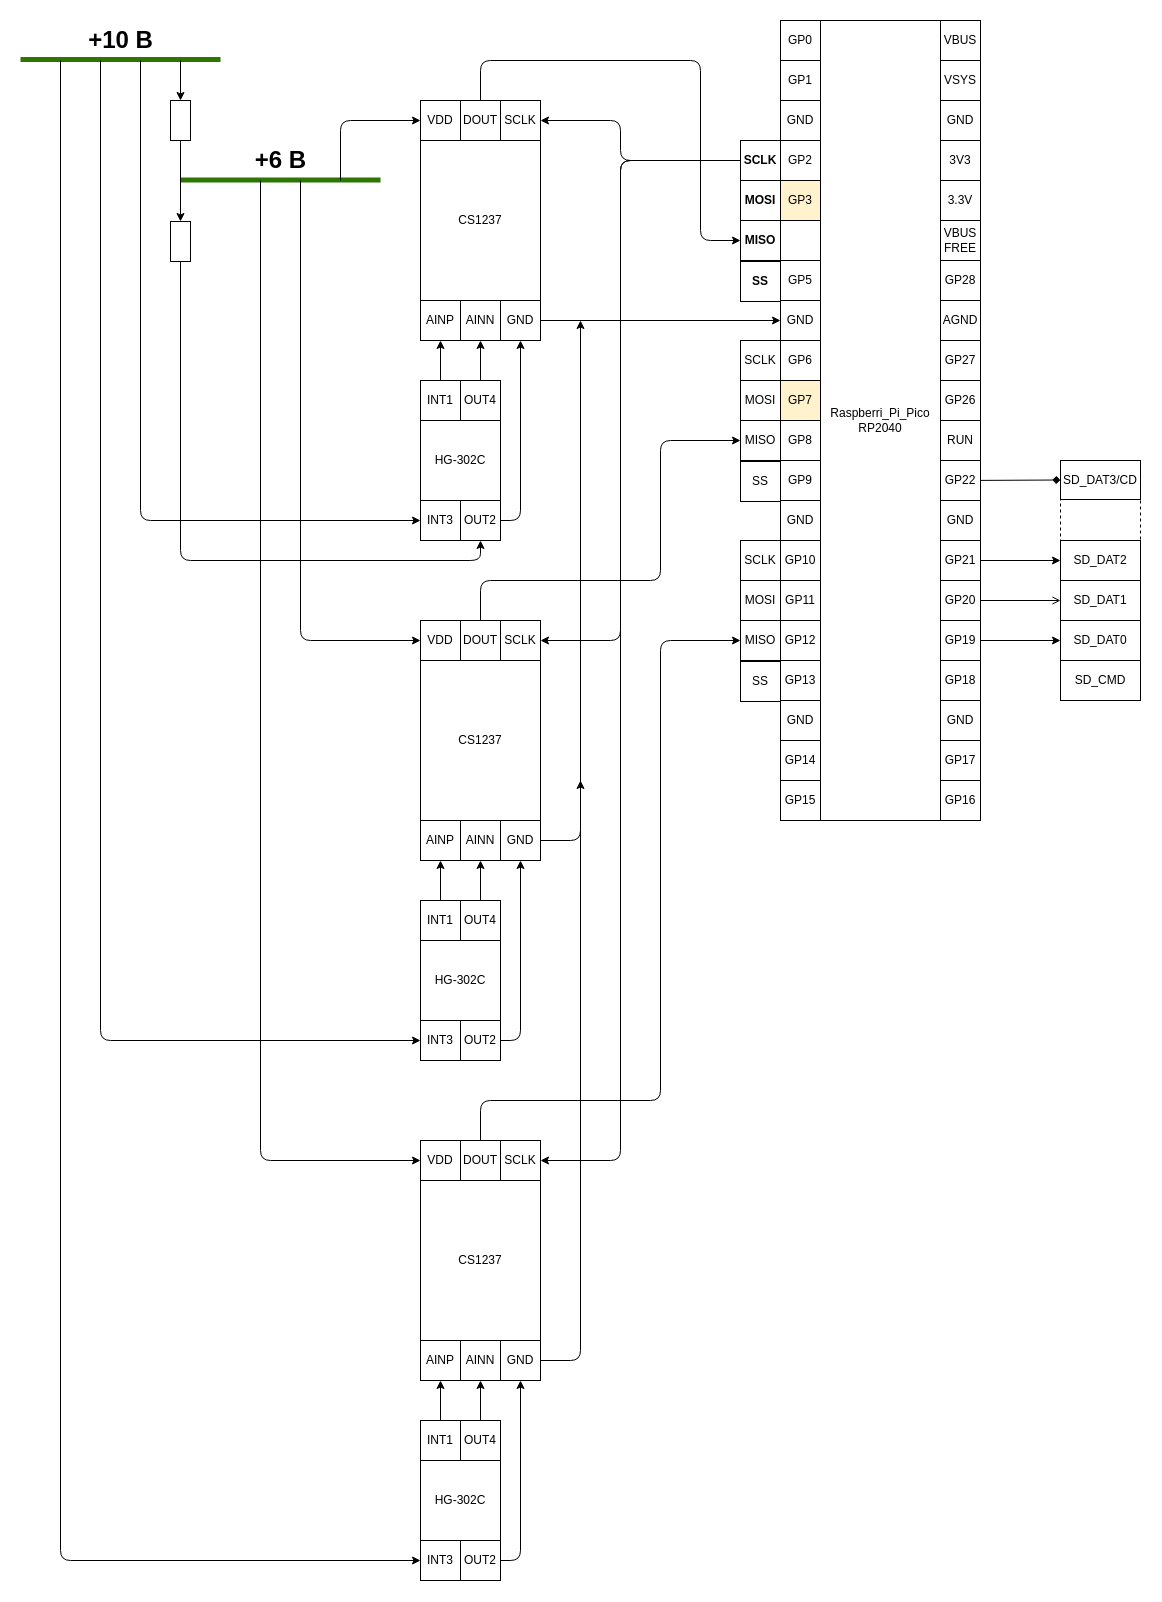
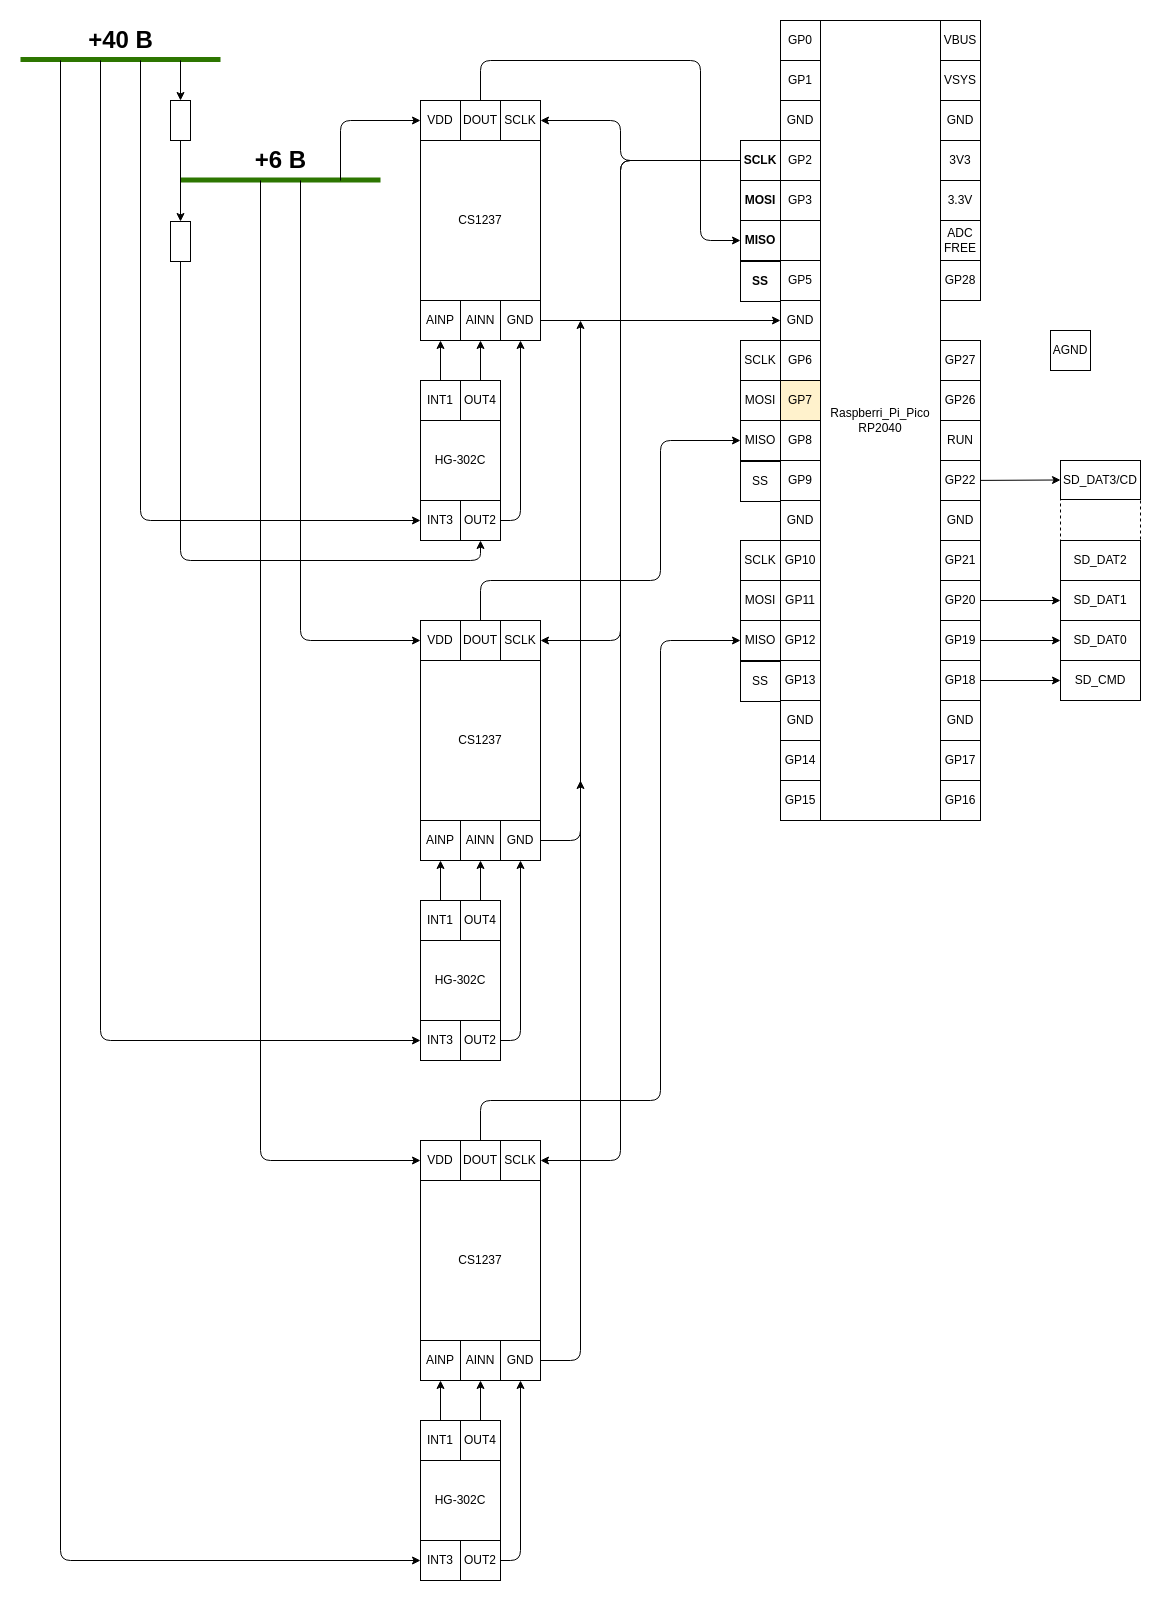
node "+10 В": label "+10 В" -> "+40 В"
node "GP3": fillcolor #fff2cc -> #ffffff
node "VBUS FREE": label "VBUS FREE" -> "ADC FREE"
node "AGND": moved (961, 321) -> (1071, 351)
edge "GP22" -> "SD_DAT3/CD": arrowhead diamond -> classic
edge "GP21" -> "SD_DAT2": removed
edge "GP20" -> "SD_DAT1": arrowhead open -> classic
edge "GP18" -> "SD_CMD": added
